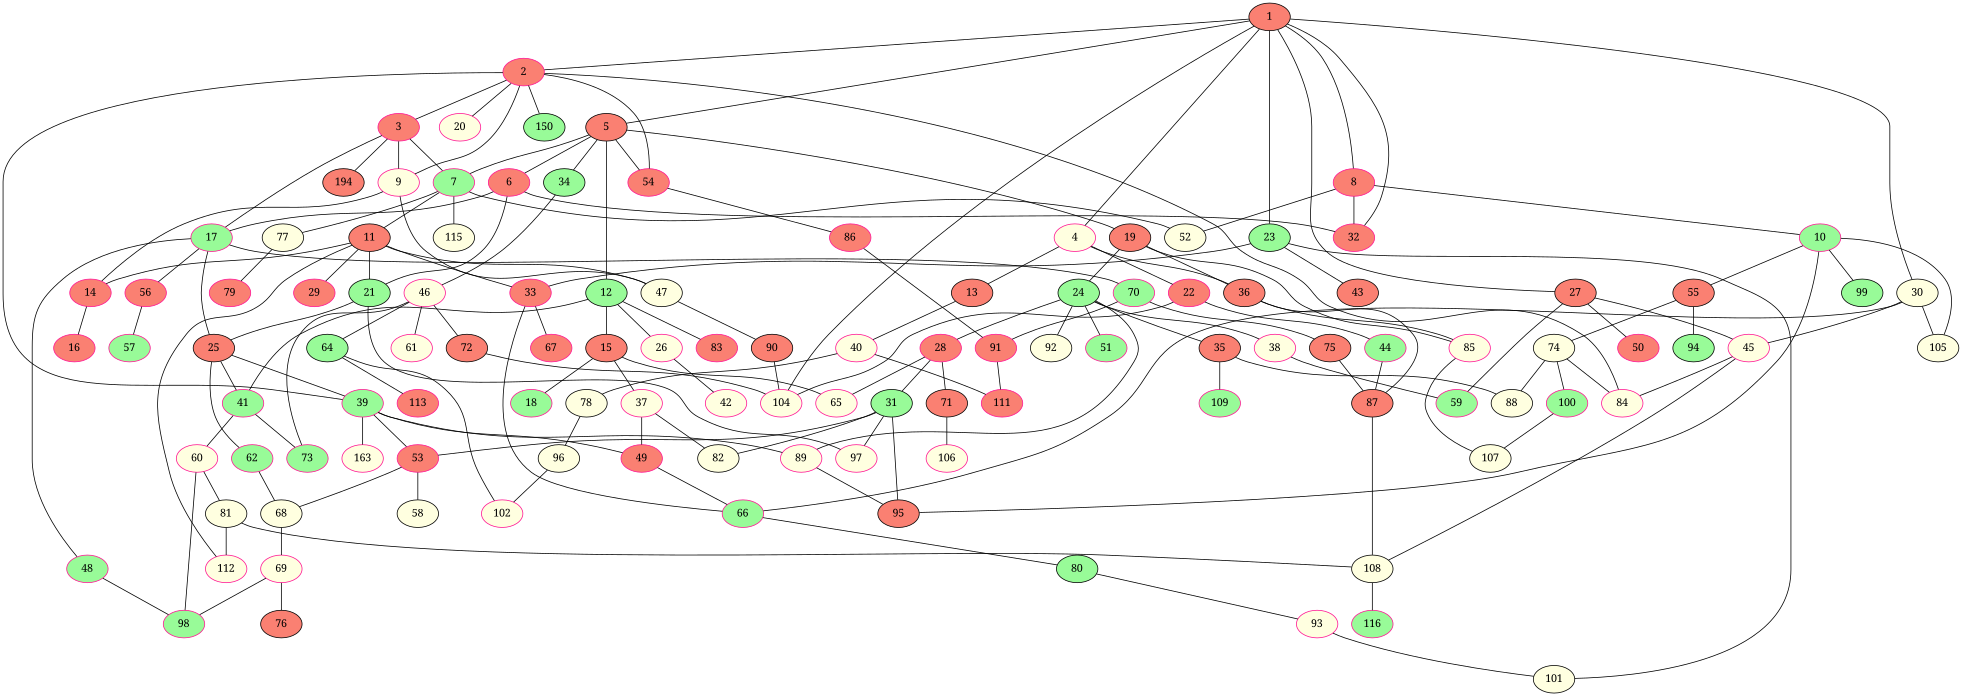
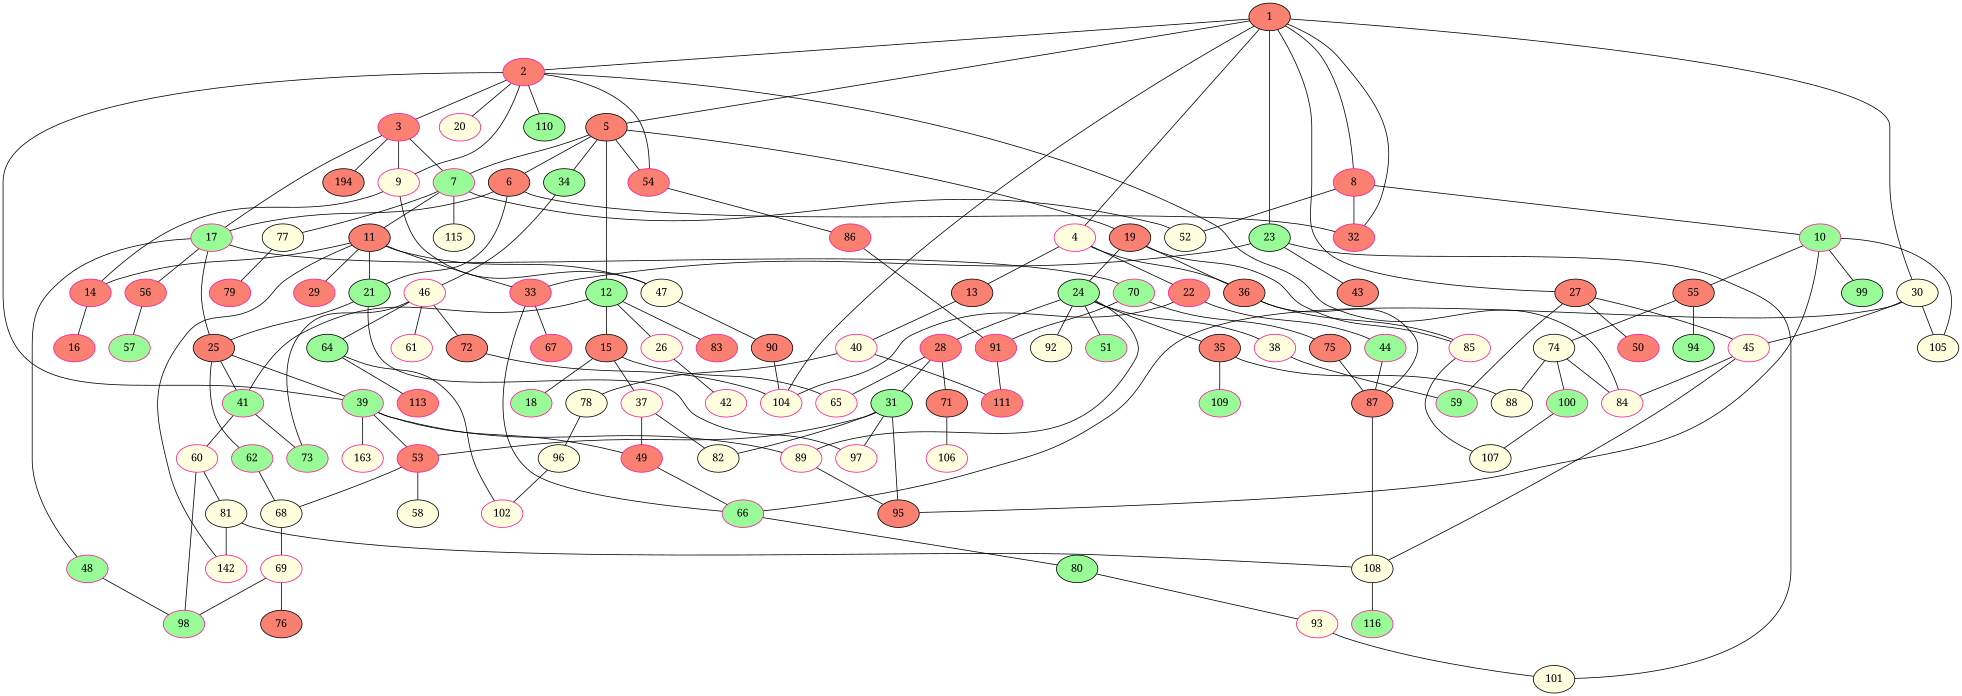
node "150": label "150" -> "110"
node "6": color deeppink -> black
node "112": label "112" -> "142"
